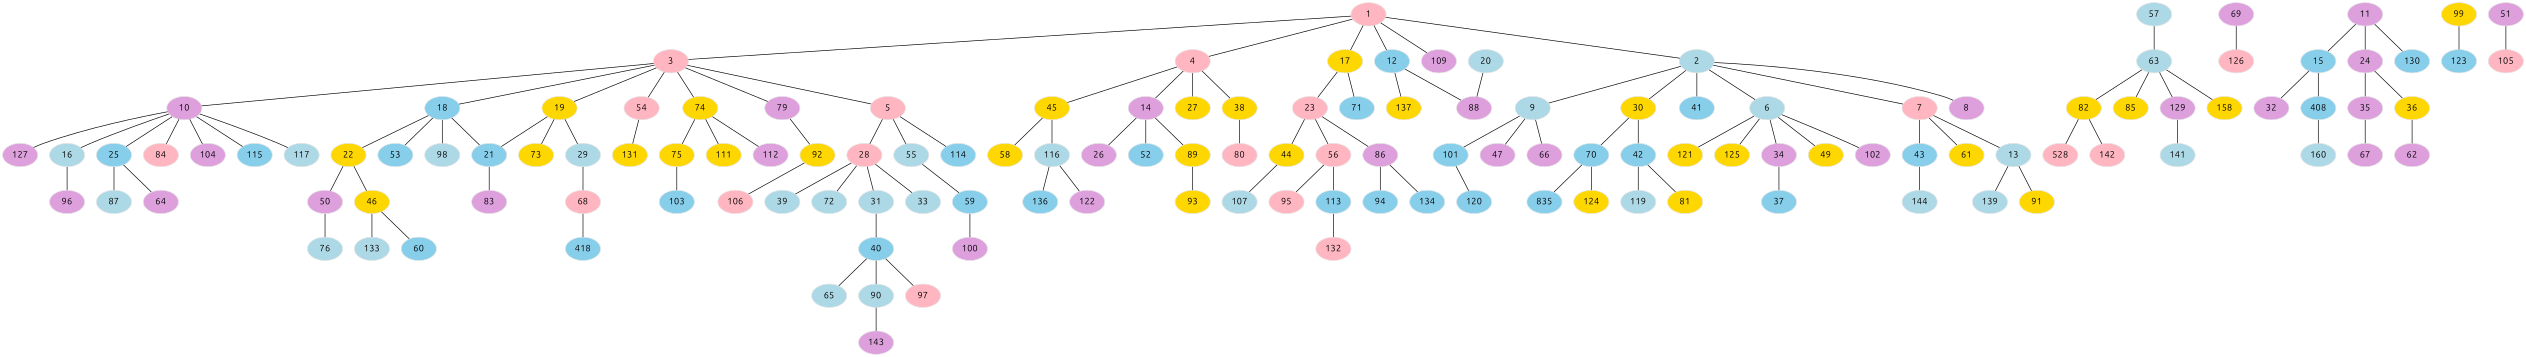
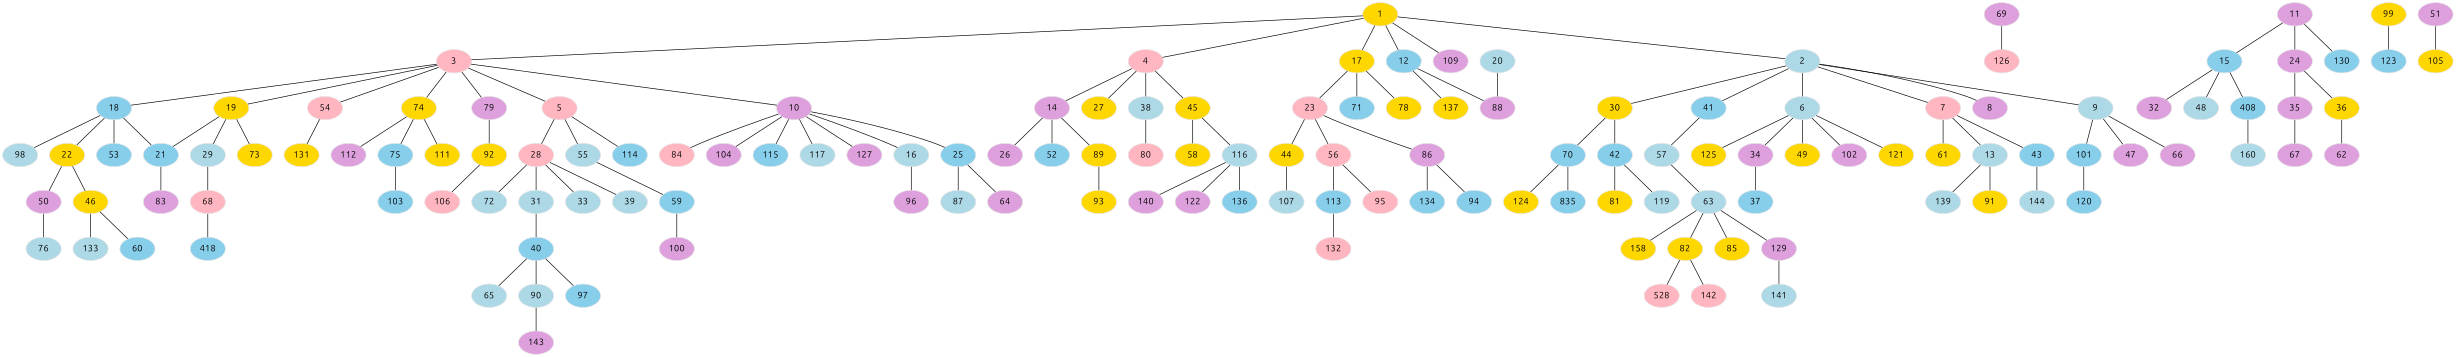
node "1": fillcolor lightpink -> gold
node "105": fillcolor lightpink -> gold
node "38": fillcolor gold -> lightblue
node "78": added
node "48": added
edge "41" -- "57": added
node "75": fillcolor gold -> skyblue
node "140": added
node "97": fillcolor lightpink -> skyblue
